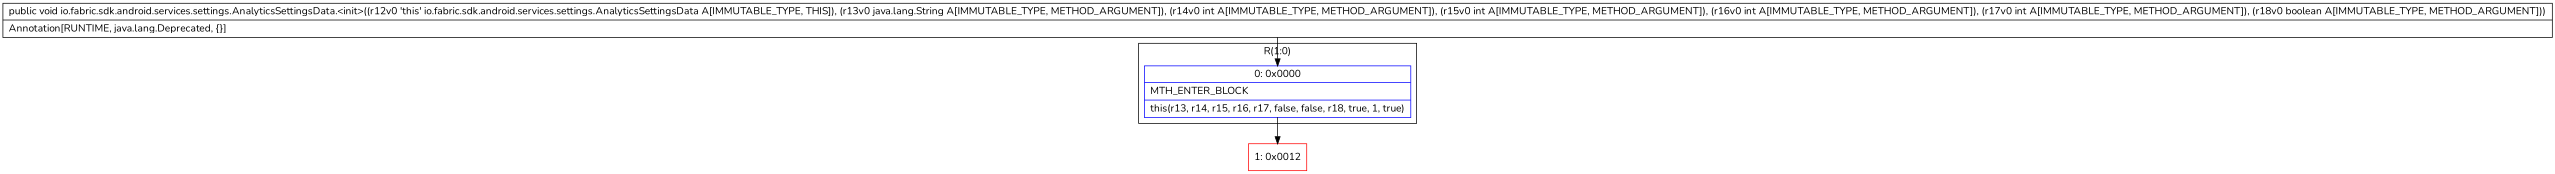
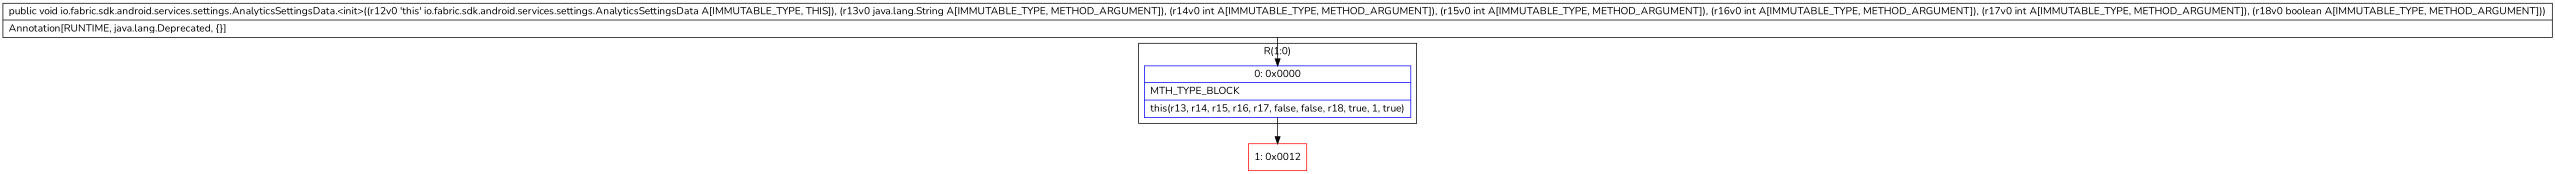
node "0: 0x0000": text "MTH_ENTER_BLOCK" -> "MTH_TYPE_BLOCK"
